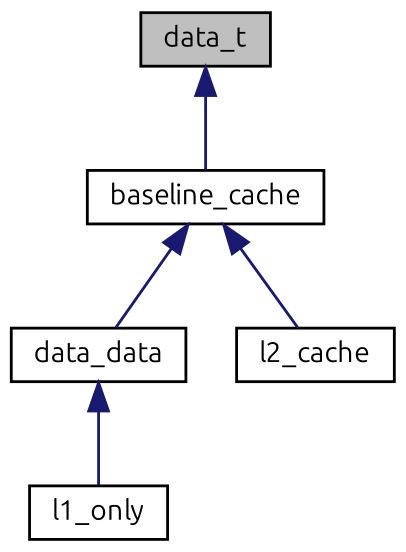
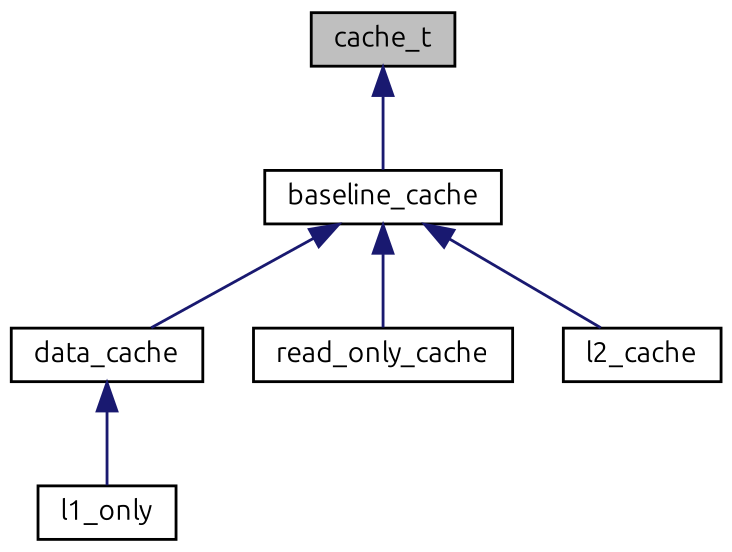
node "data_t": label "data_t" -> "cache_t"
node "data_data": label "data_data" -> "data_cache"
node "read_only_cache": added
